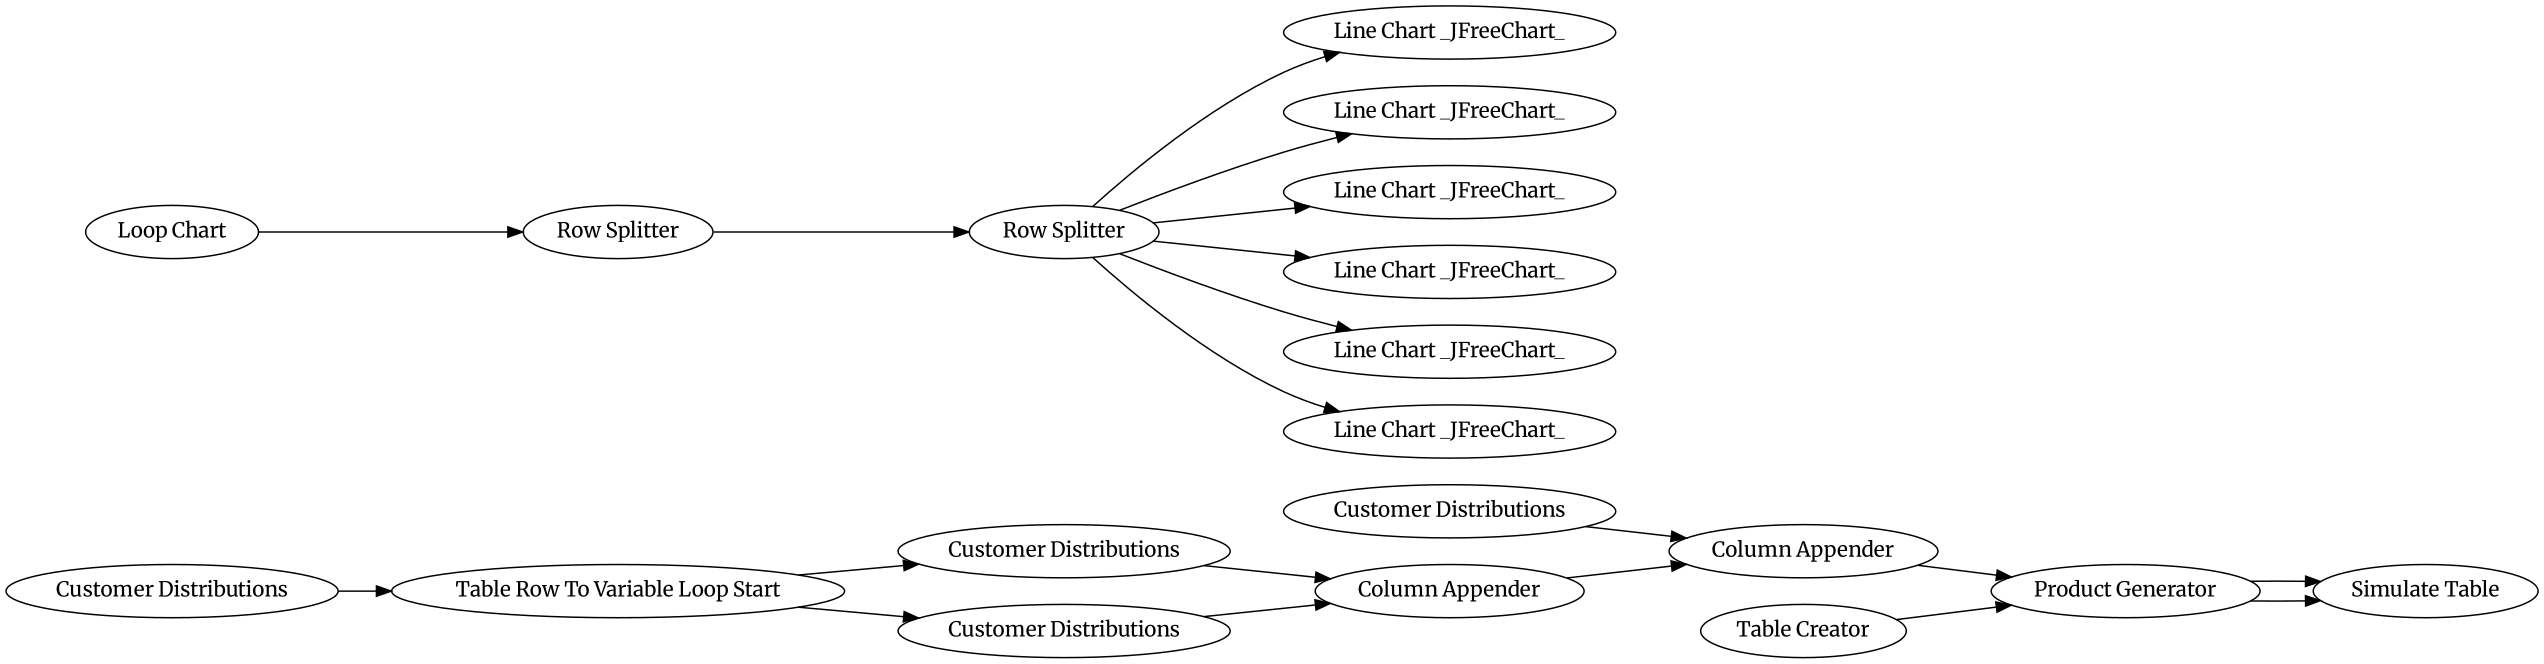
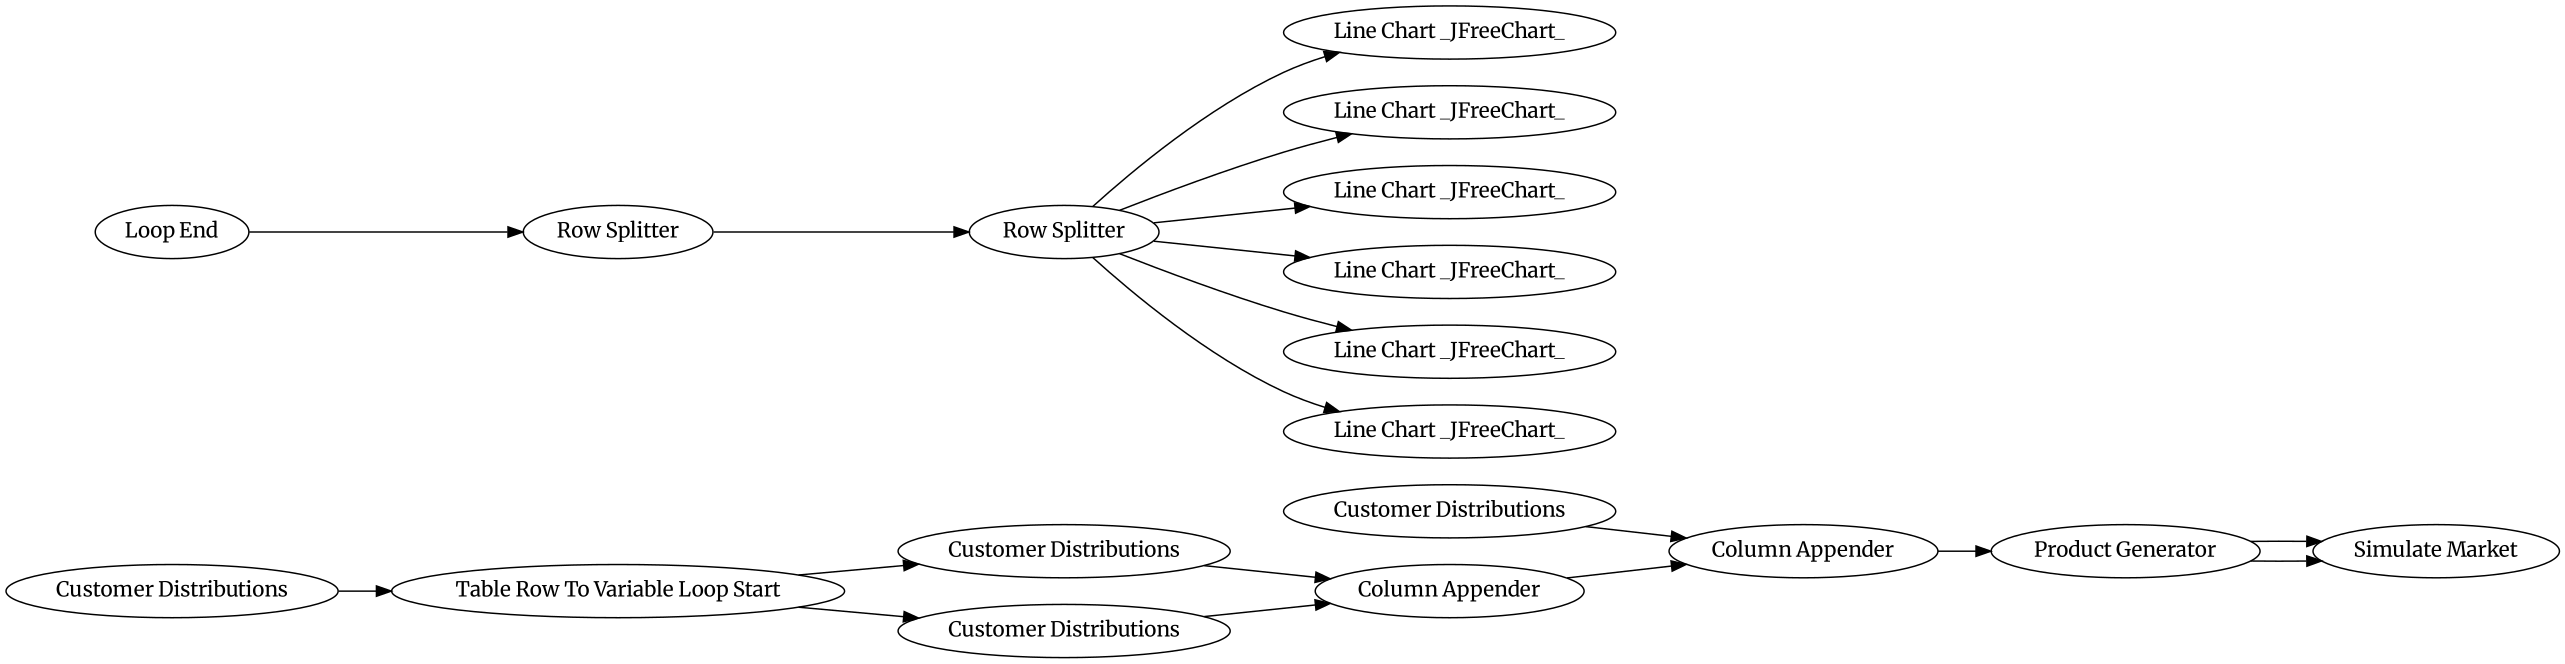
node "Loop Chart": label "Loop Chart" -> "Loop End"
node "Simulate Table": label "Simulate Table" -> "Simulate Market"
node "Table Creator": removed
